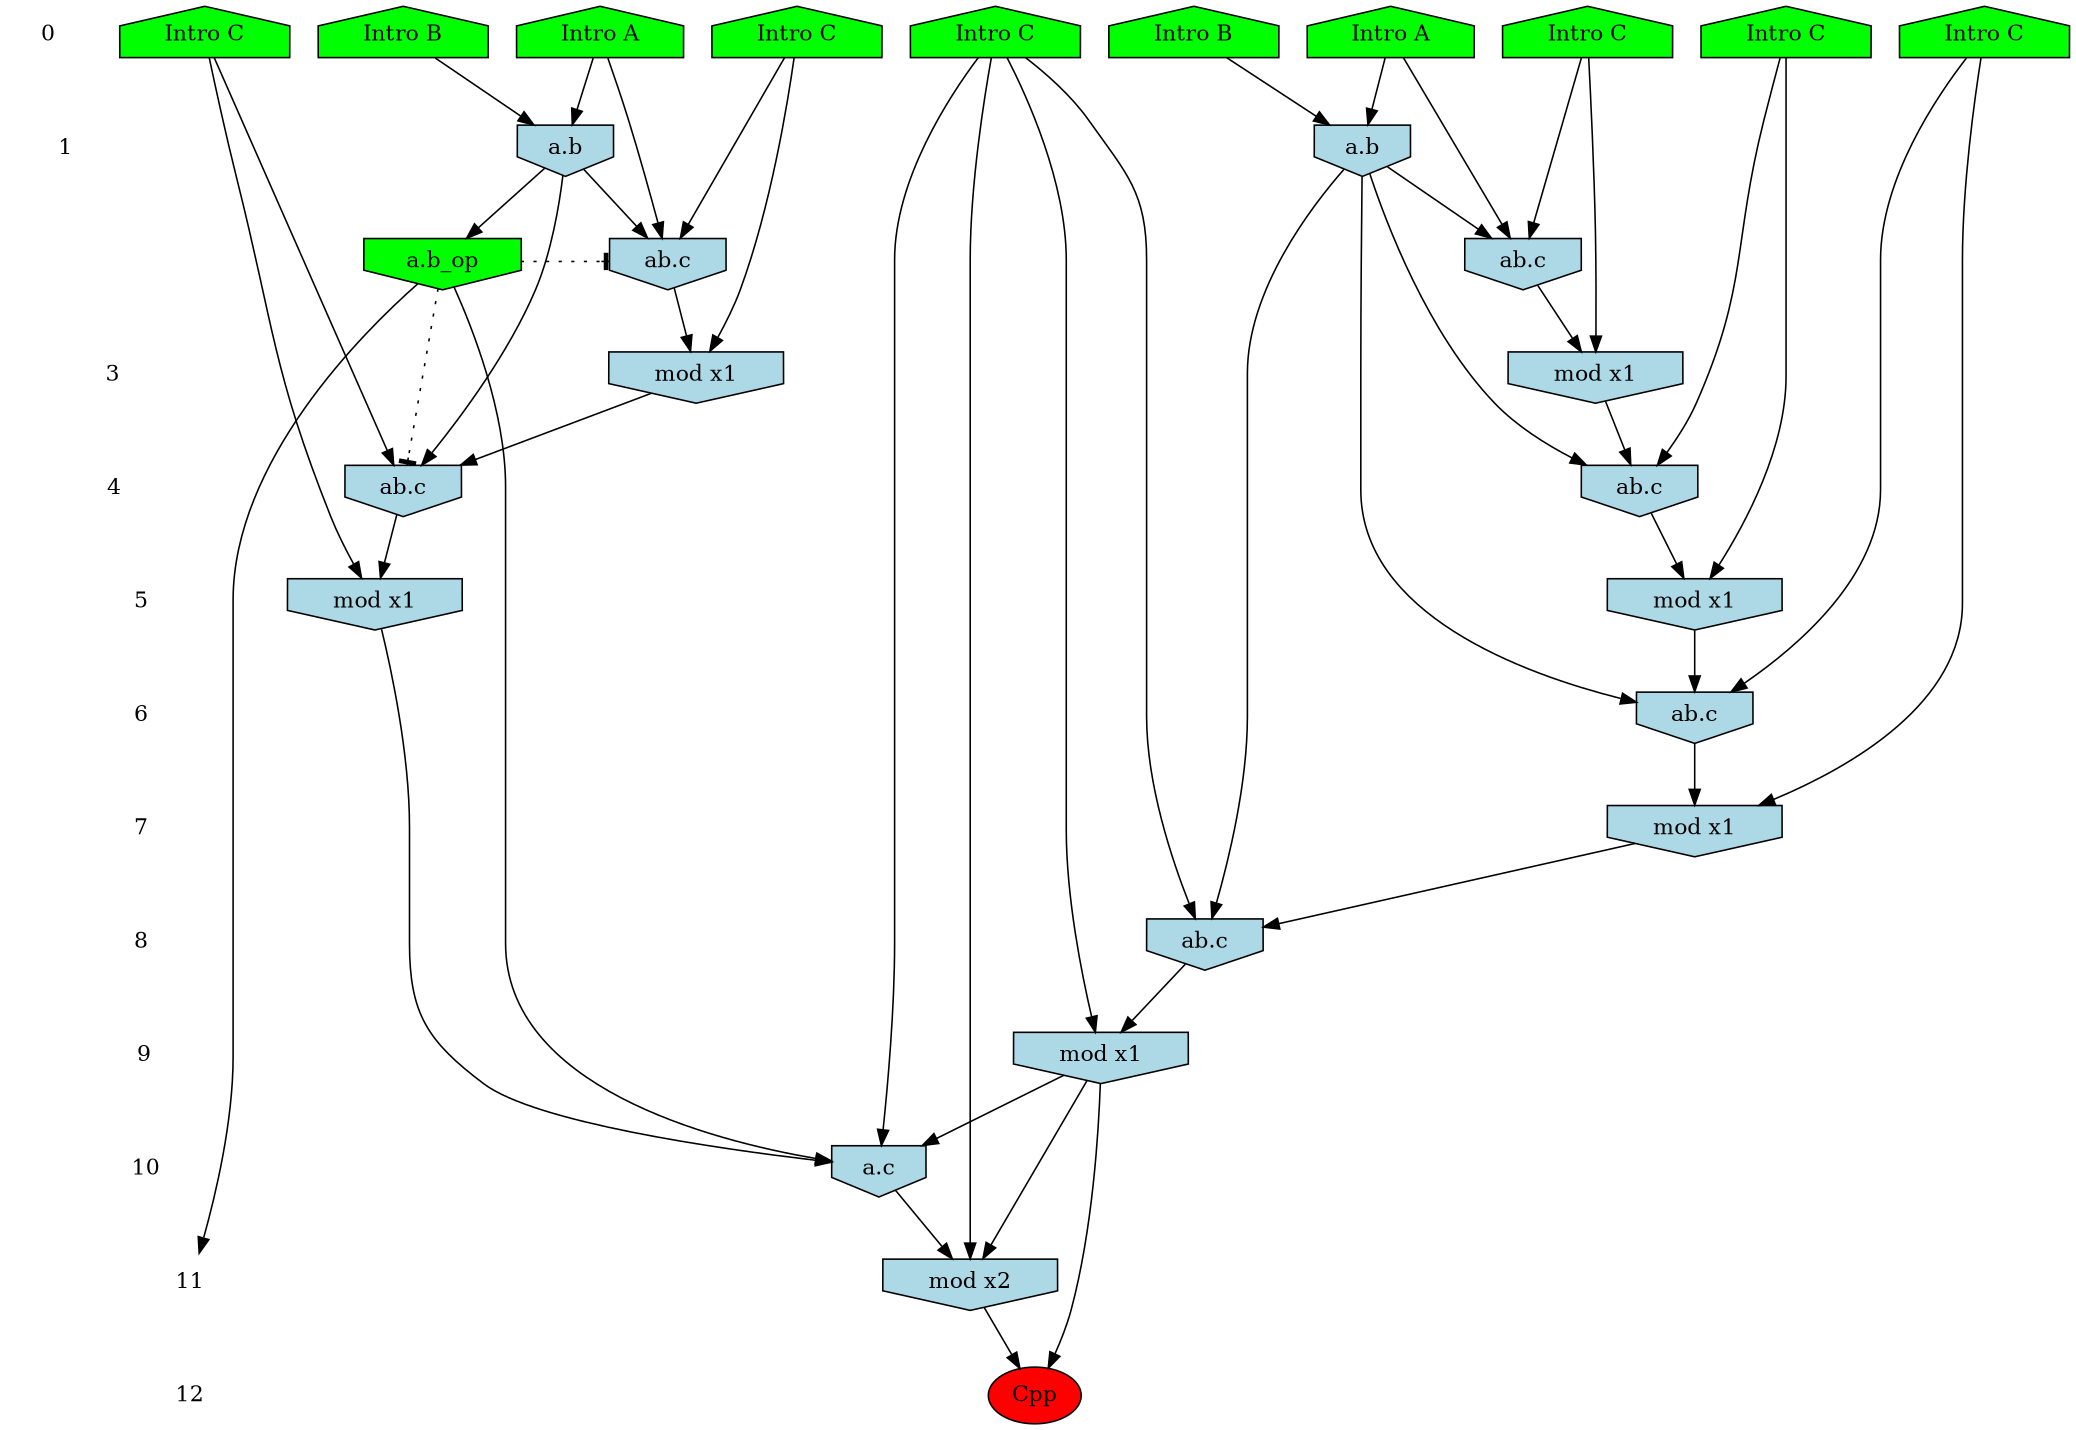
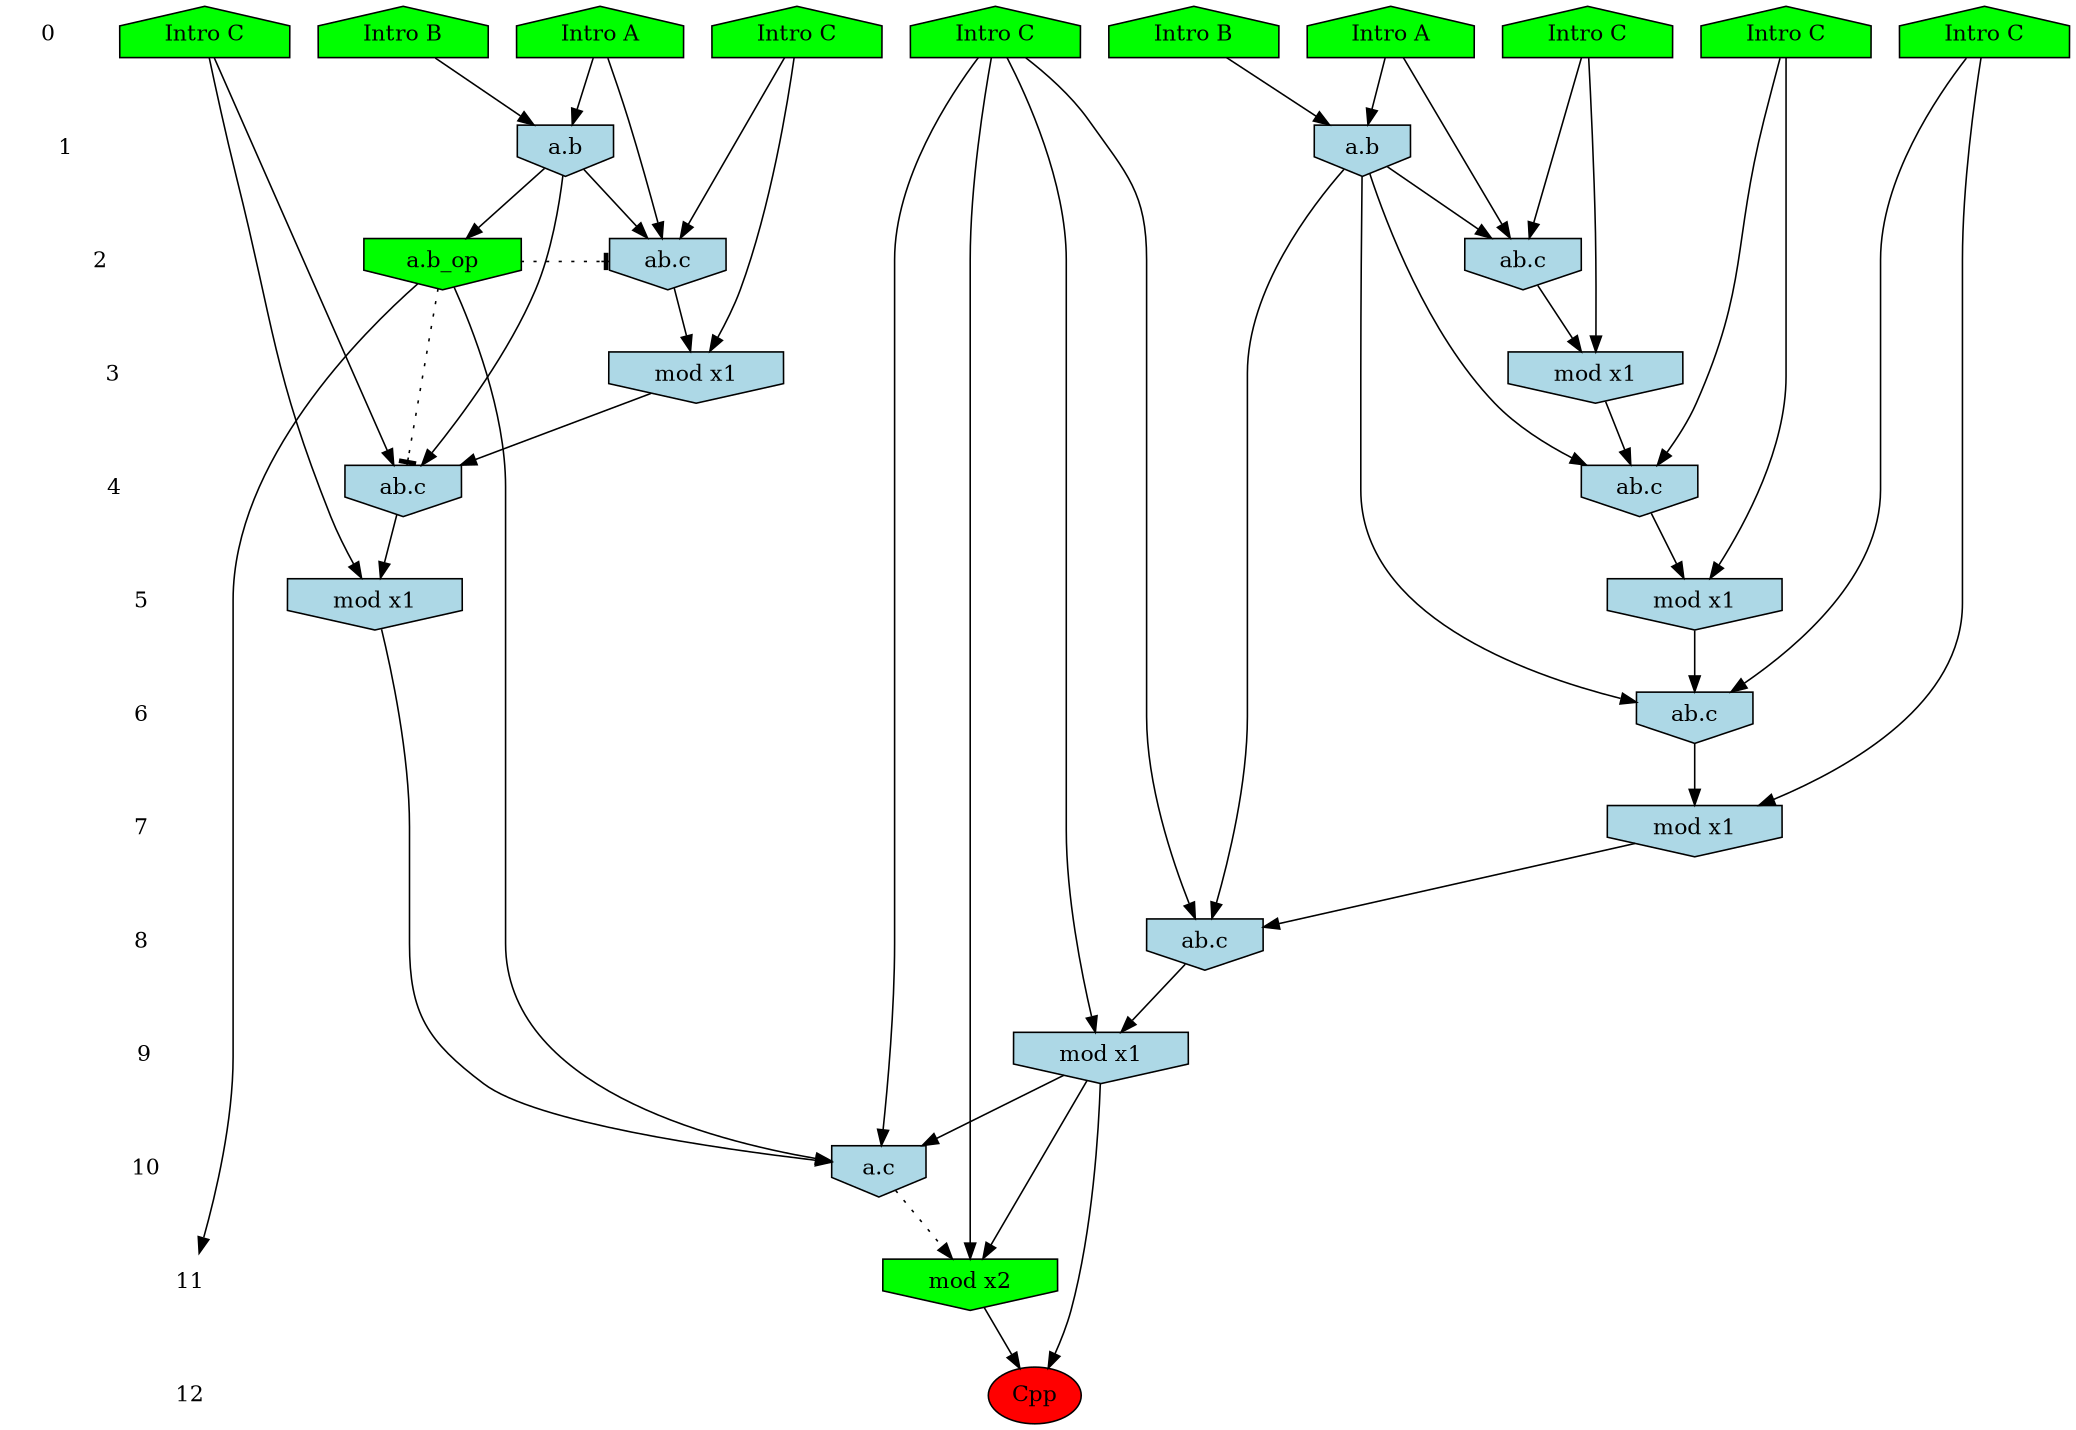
node "2": added
edge "a.c" -> "mod x2": style solid -> dotted
node "mod x2": fillcolor lightblue -> green
